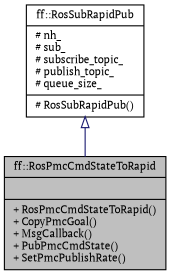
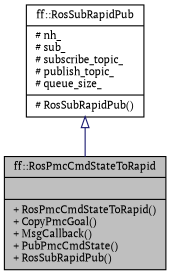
node "ff::RosPmcCmdStateToRapid": text "+ SetPmcPublishRate()" -> "+ RosSubRapidPub()"
